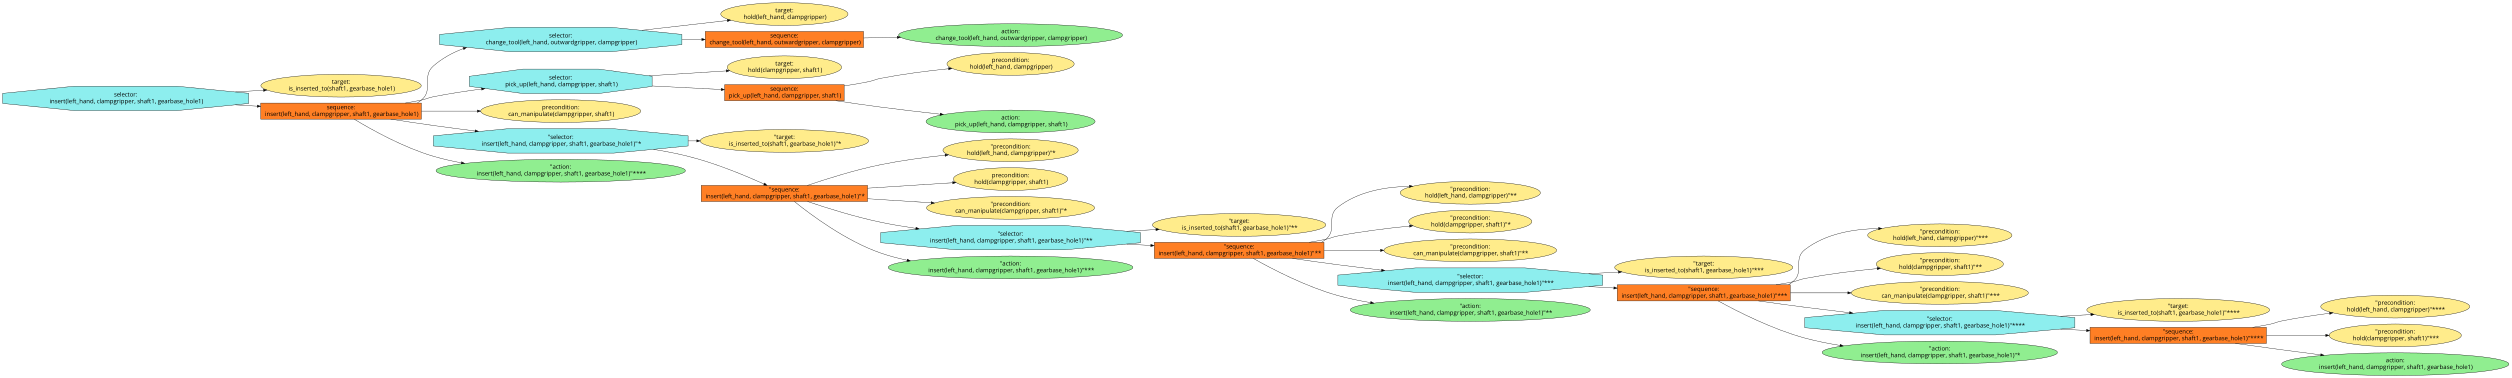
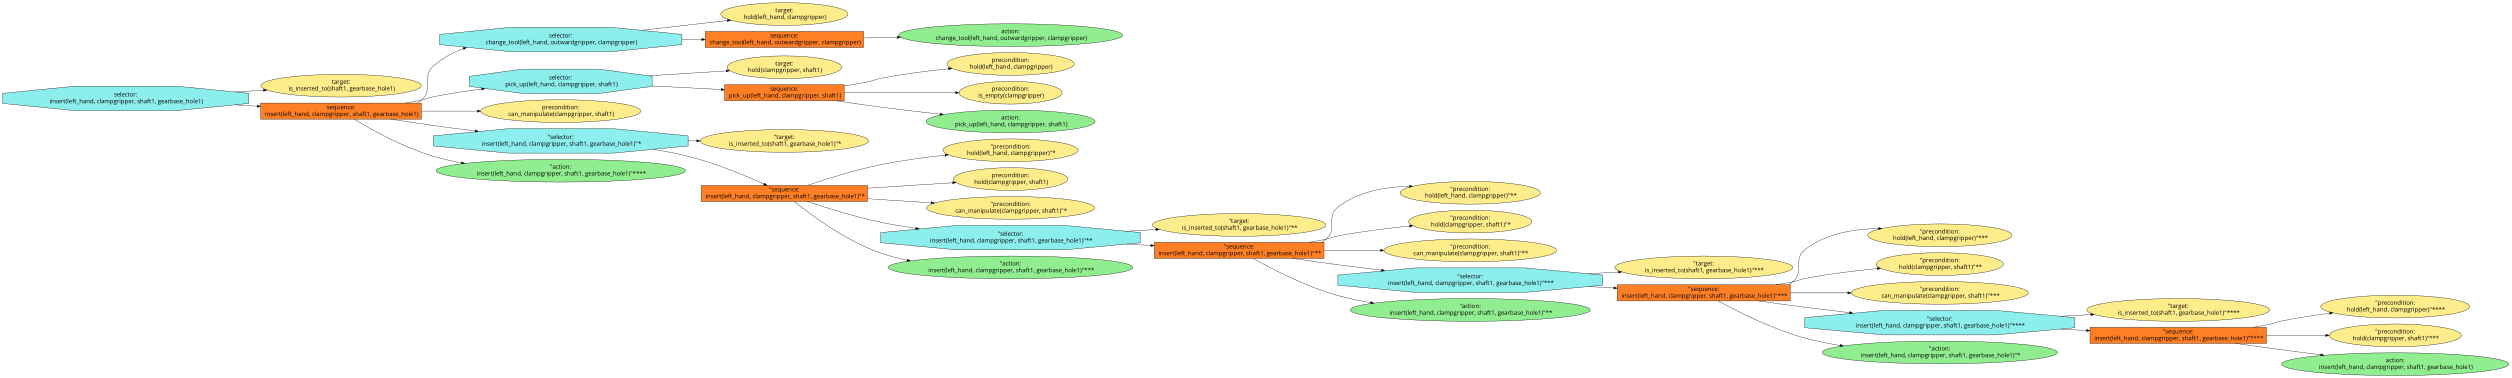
node "precondition: is_empty(clampgripper)": added
